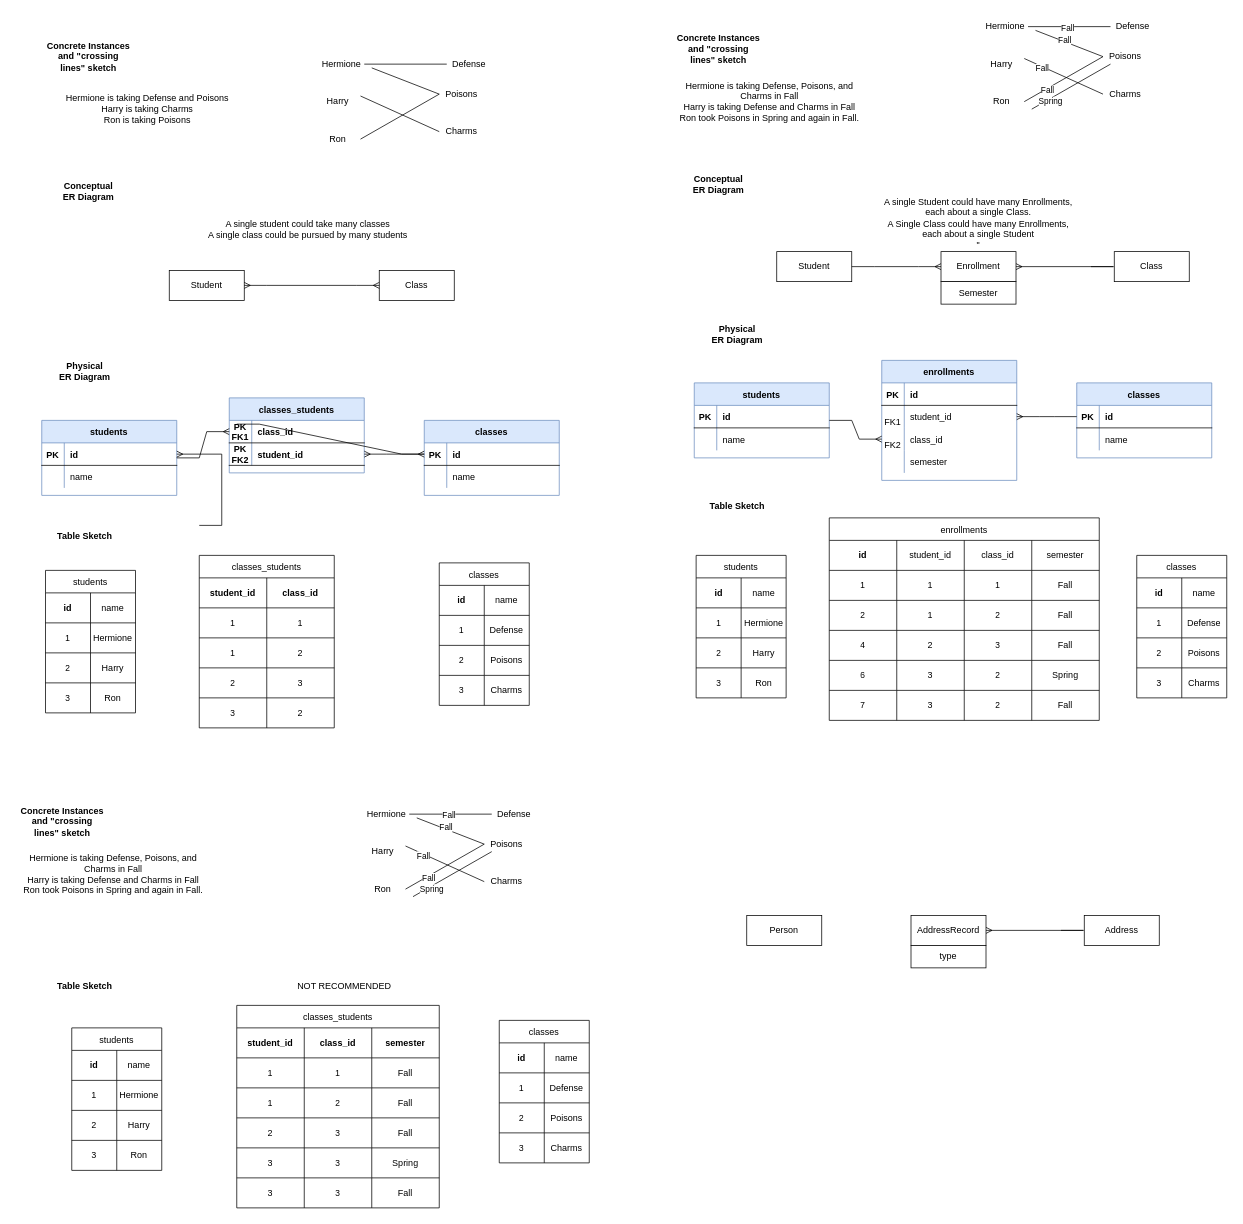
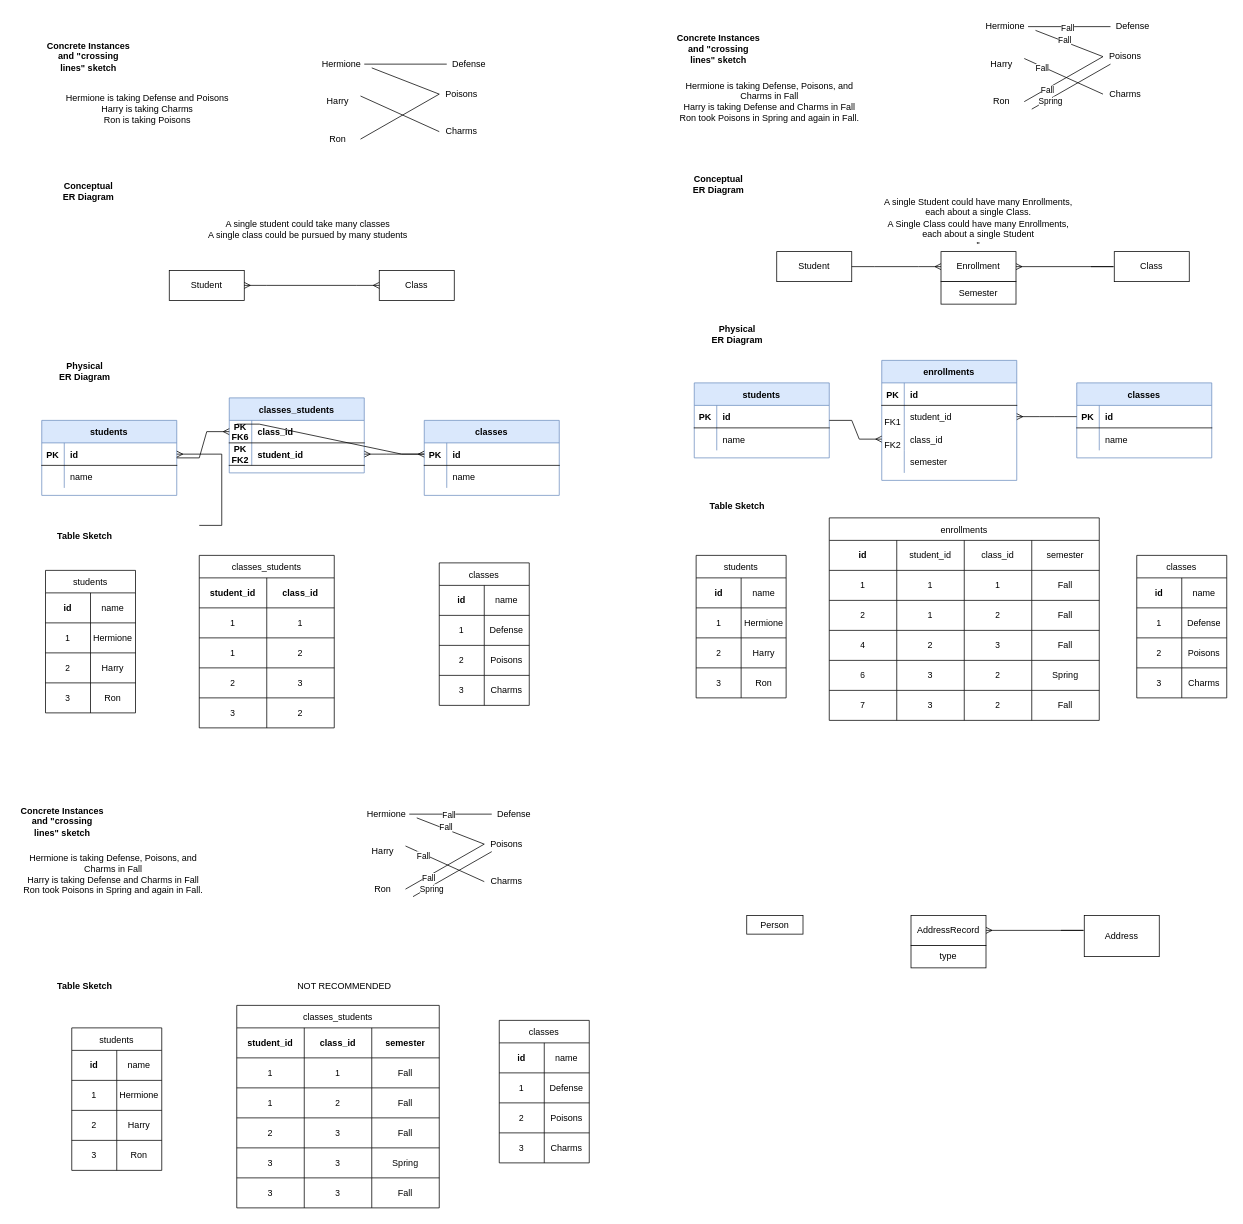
node "PK FK1": label "PK FK1" -> "PK FK6"
node "Person": size 75x30 -> 56x19
node "Address": size 75x30 -> 75x41
